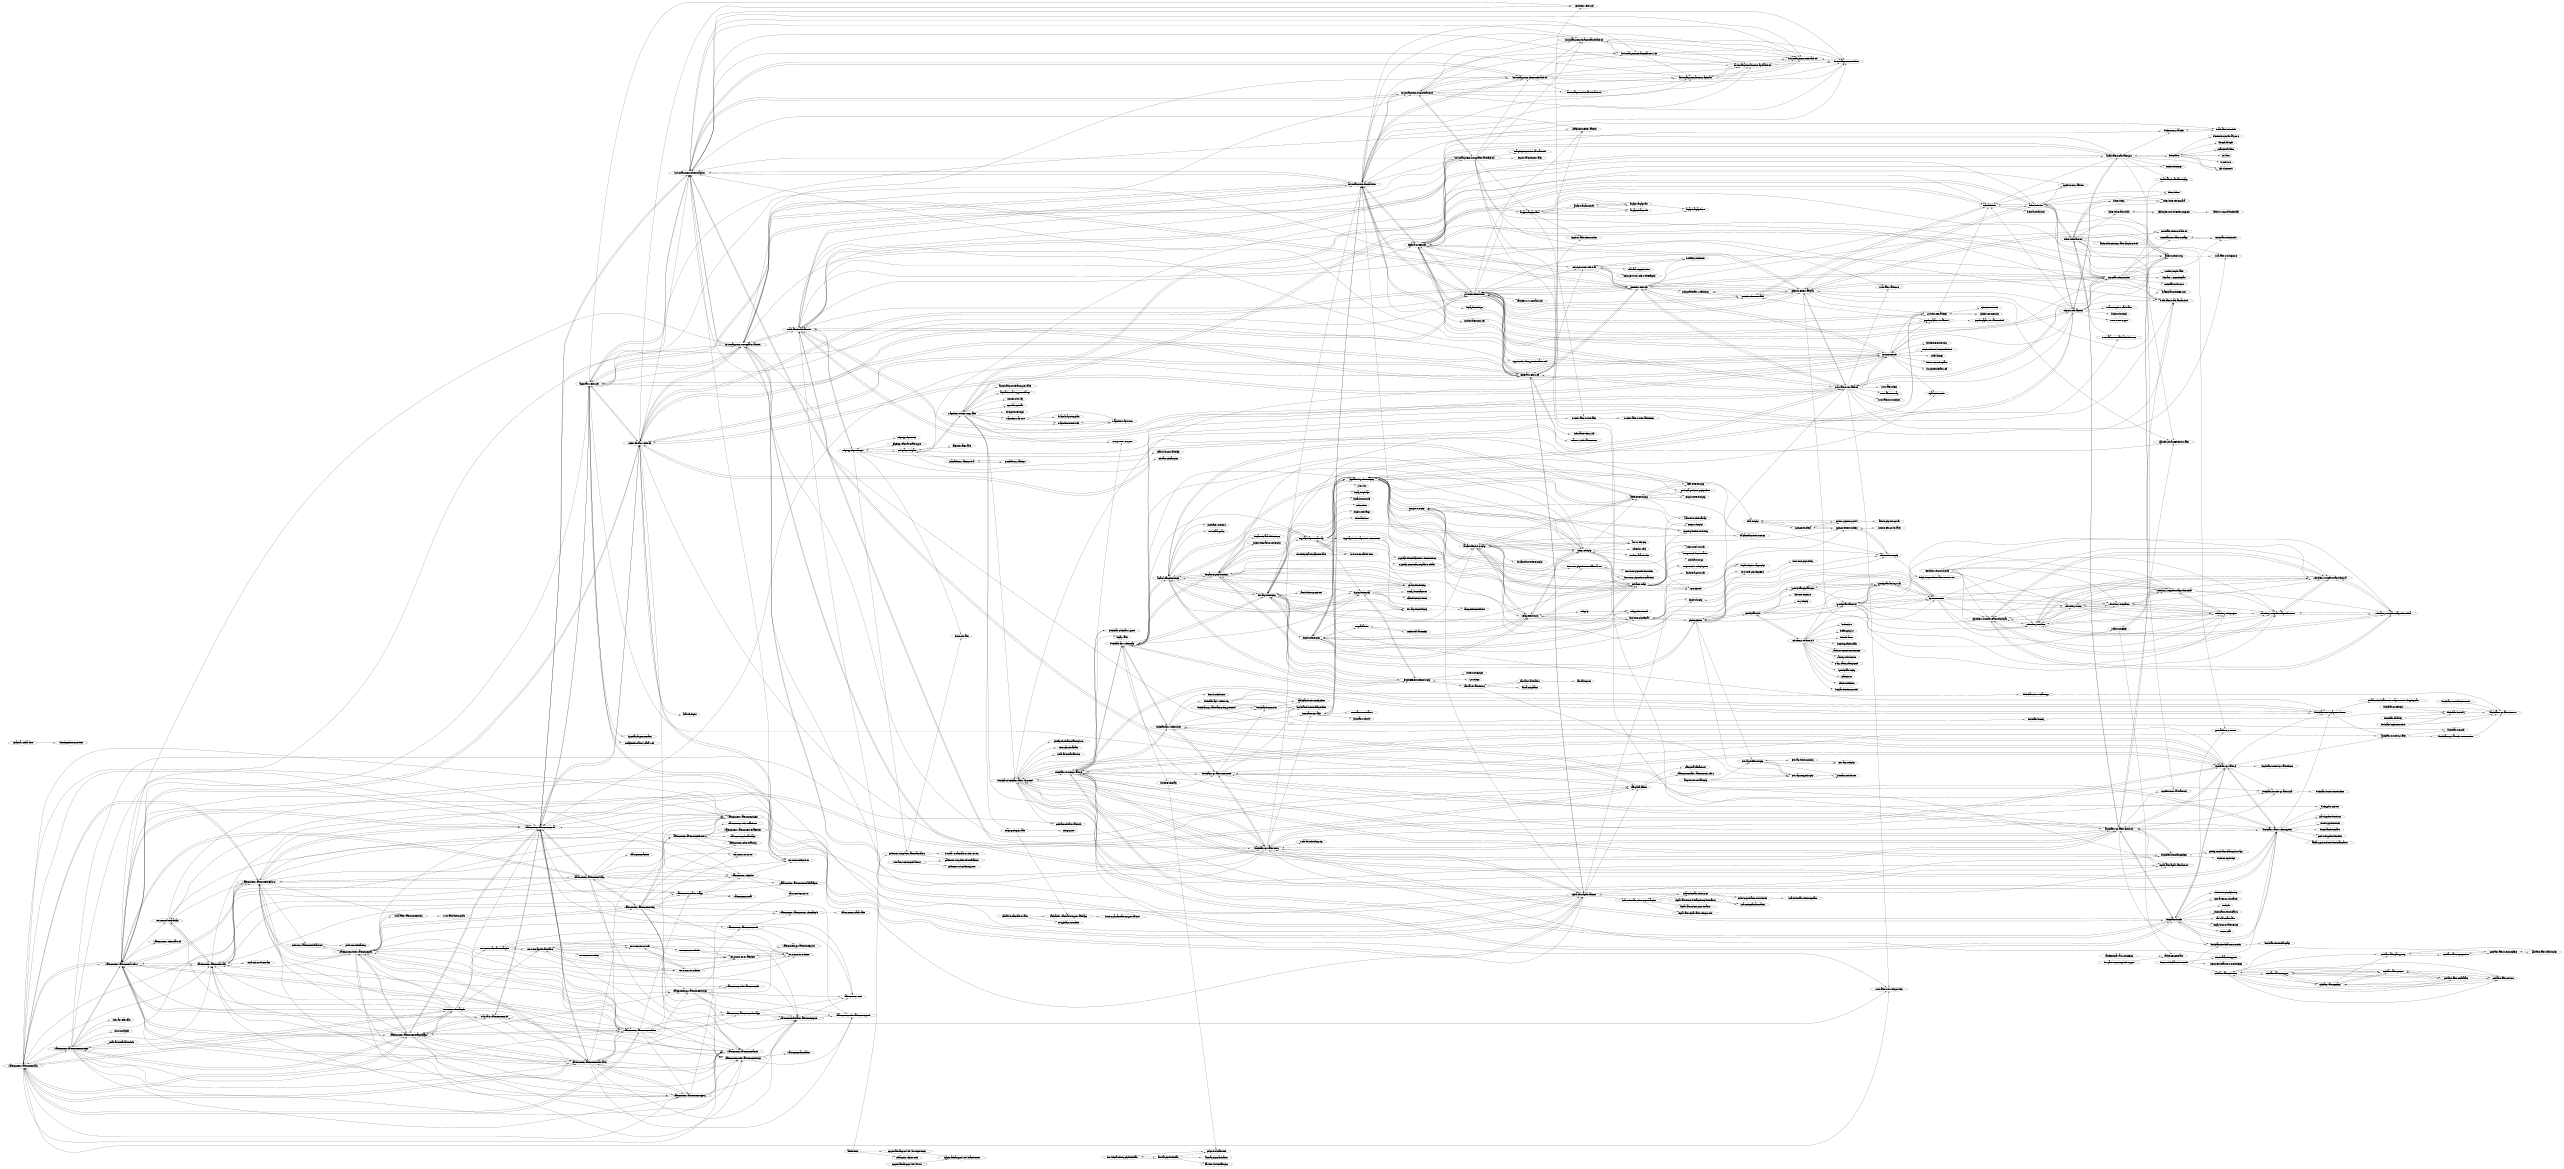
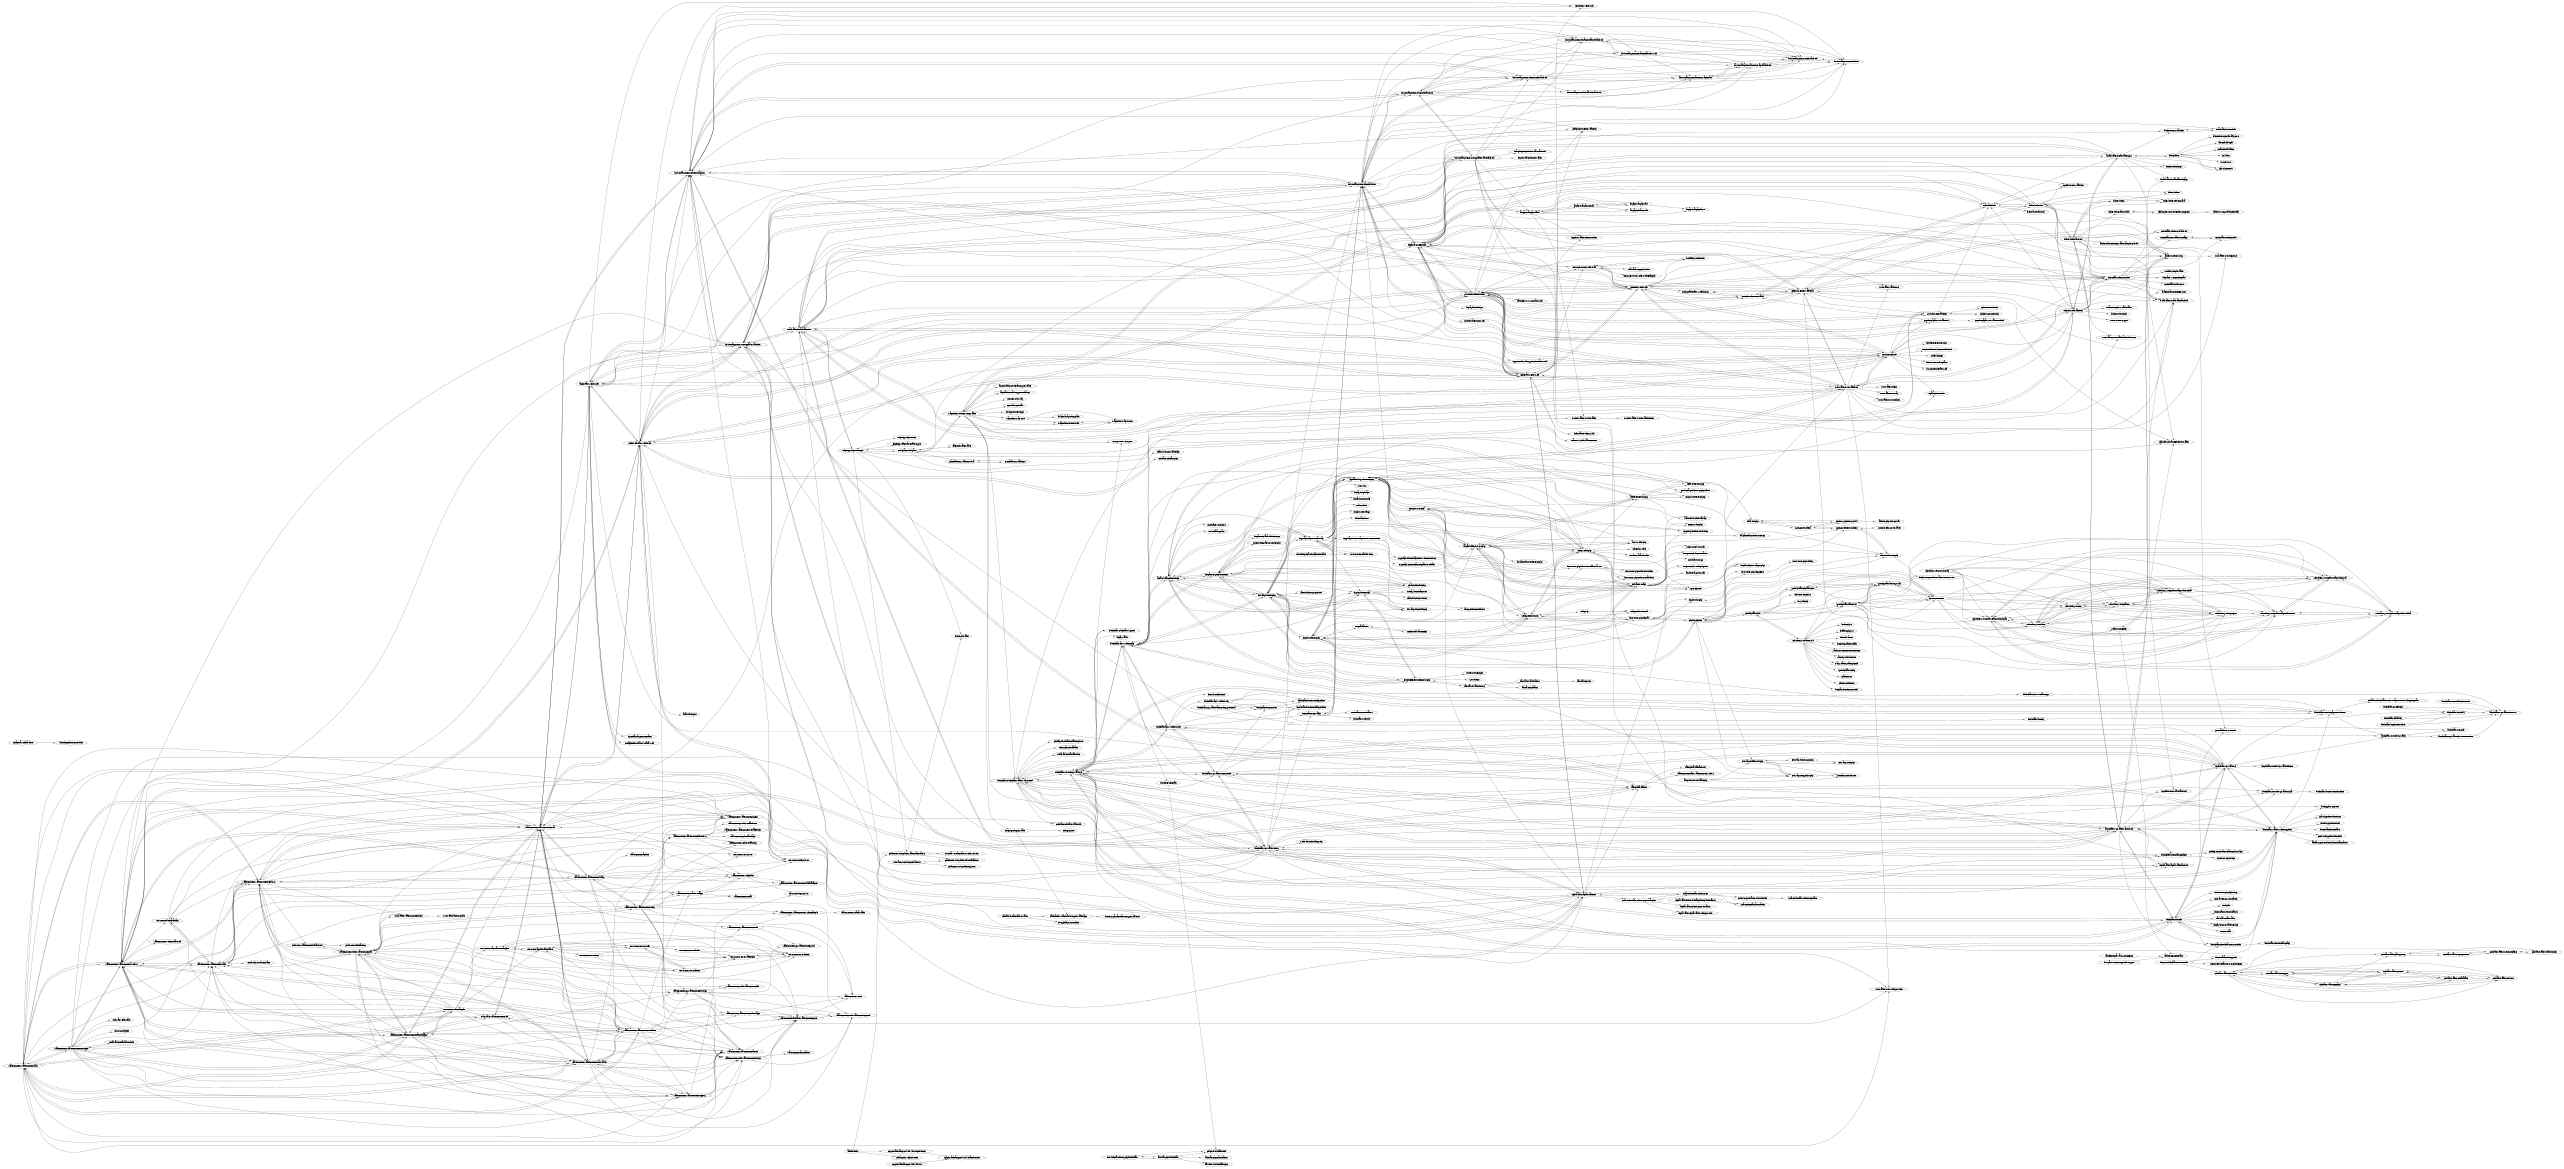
edge "kornrunner/php-ethereum-offline-raw-tx" -> "Fenguoz/tron-php": now "furqansiddiqui/erc20-php" -> "Fenguoz/tron-php"
